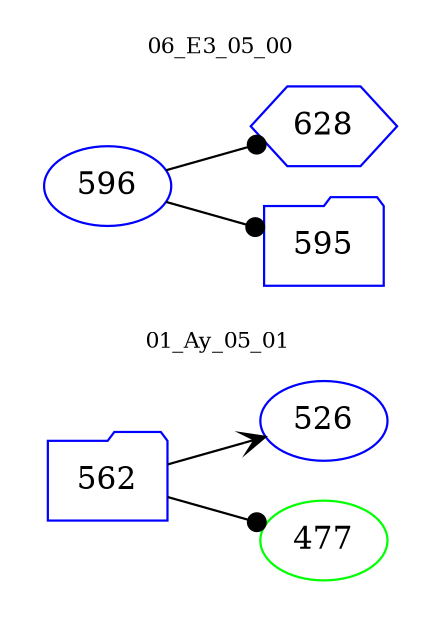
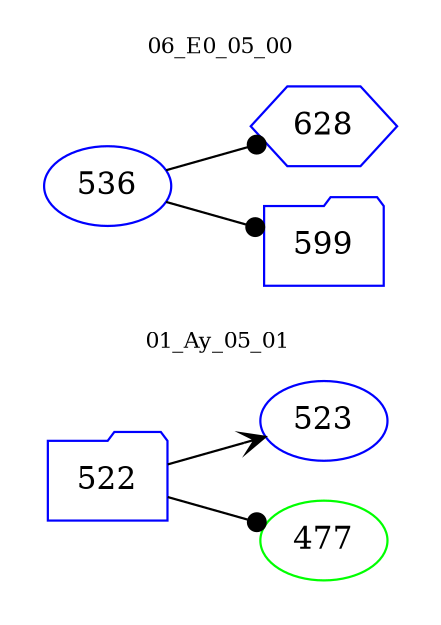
cluster "06_E3_05_00": label "06_E3_05_00" -> "06_E0_05_00"
node "596": label "596" -> "536"
node "595": label "595" -> "599"
node "526": label "526" -> "523"
node "562": label "562" -> "522"
